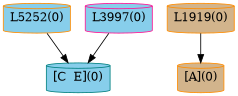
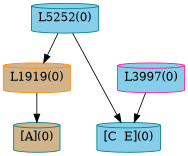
node "L5252(0)": color darkorange -> teal
edge "L5252(0)" -> "L1919(0)": added
node "[A](0)": color darkorange -> teal
